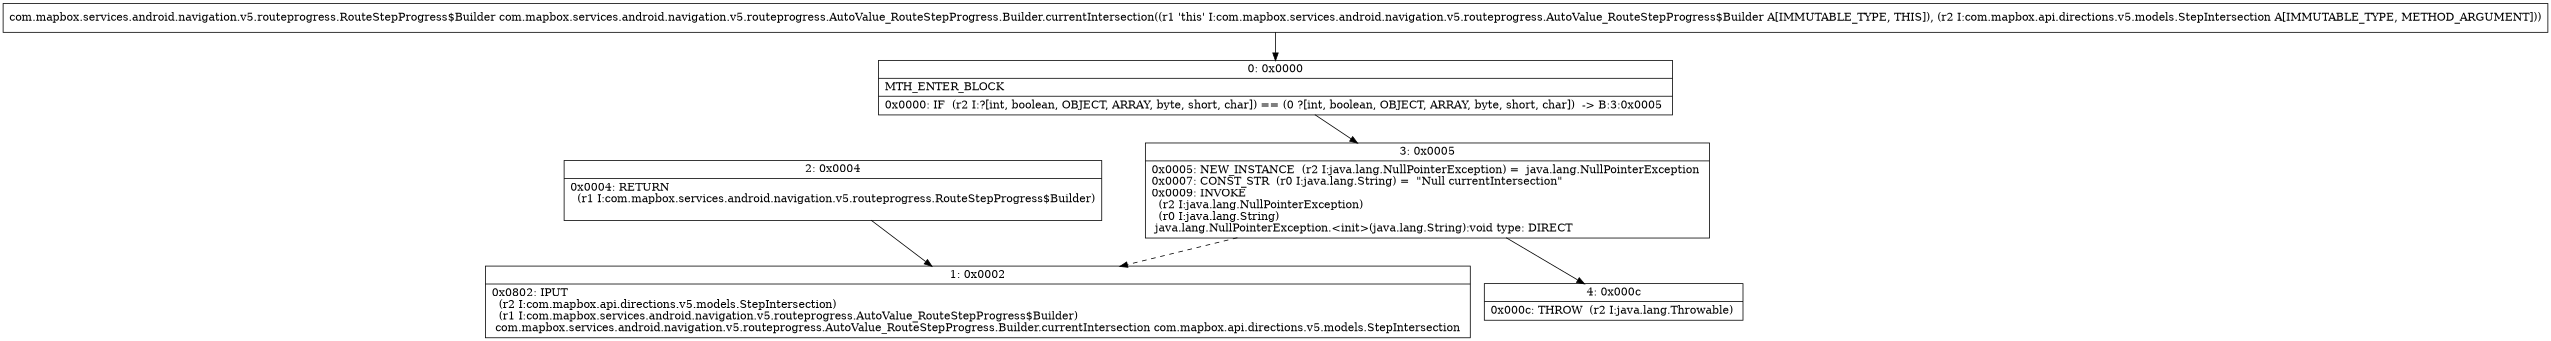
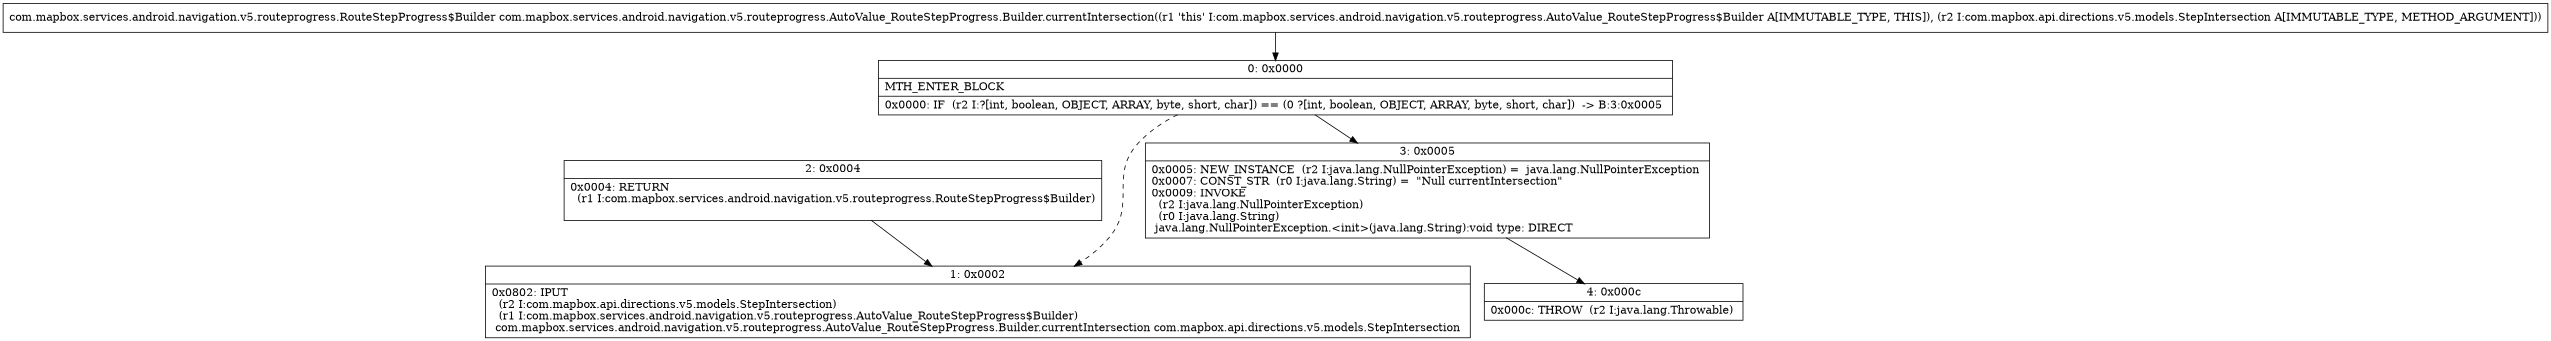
edge "3: 0x0005" -> "1: 0x0002": now "0: 0x0000" -> "1: 0x0002"
